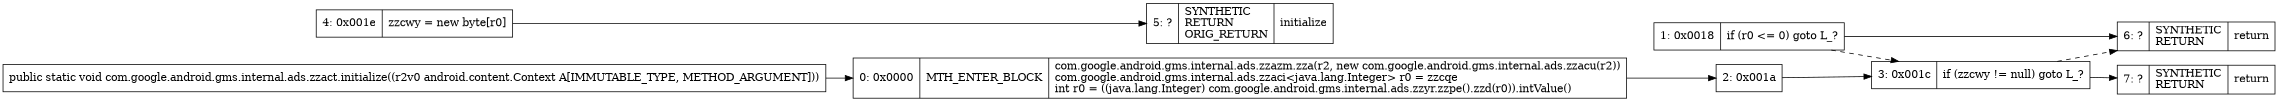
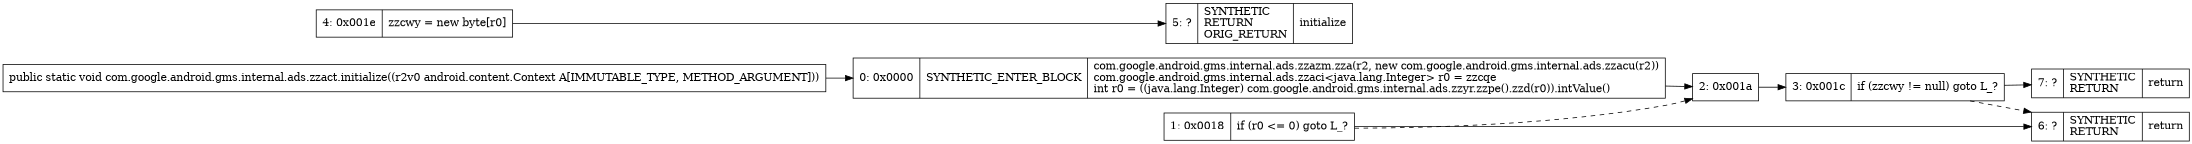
edge "1: 0x0018" -> "3: 0x001c": now "1: 0x0018" -> "2: 0x001a"
node "0: 0x0000": text "MTH_ENTER_BLOCK" -> "SYNTHETIC_ENTER_BLOCK"
